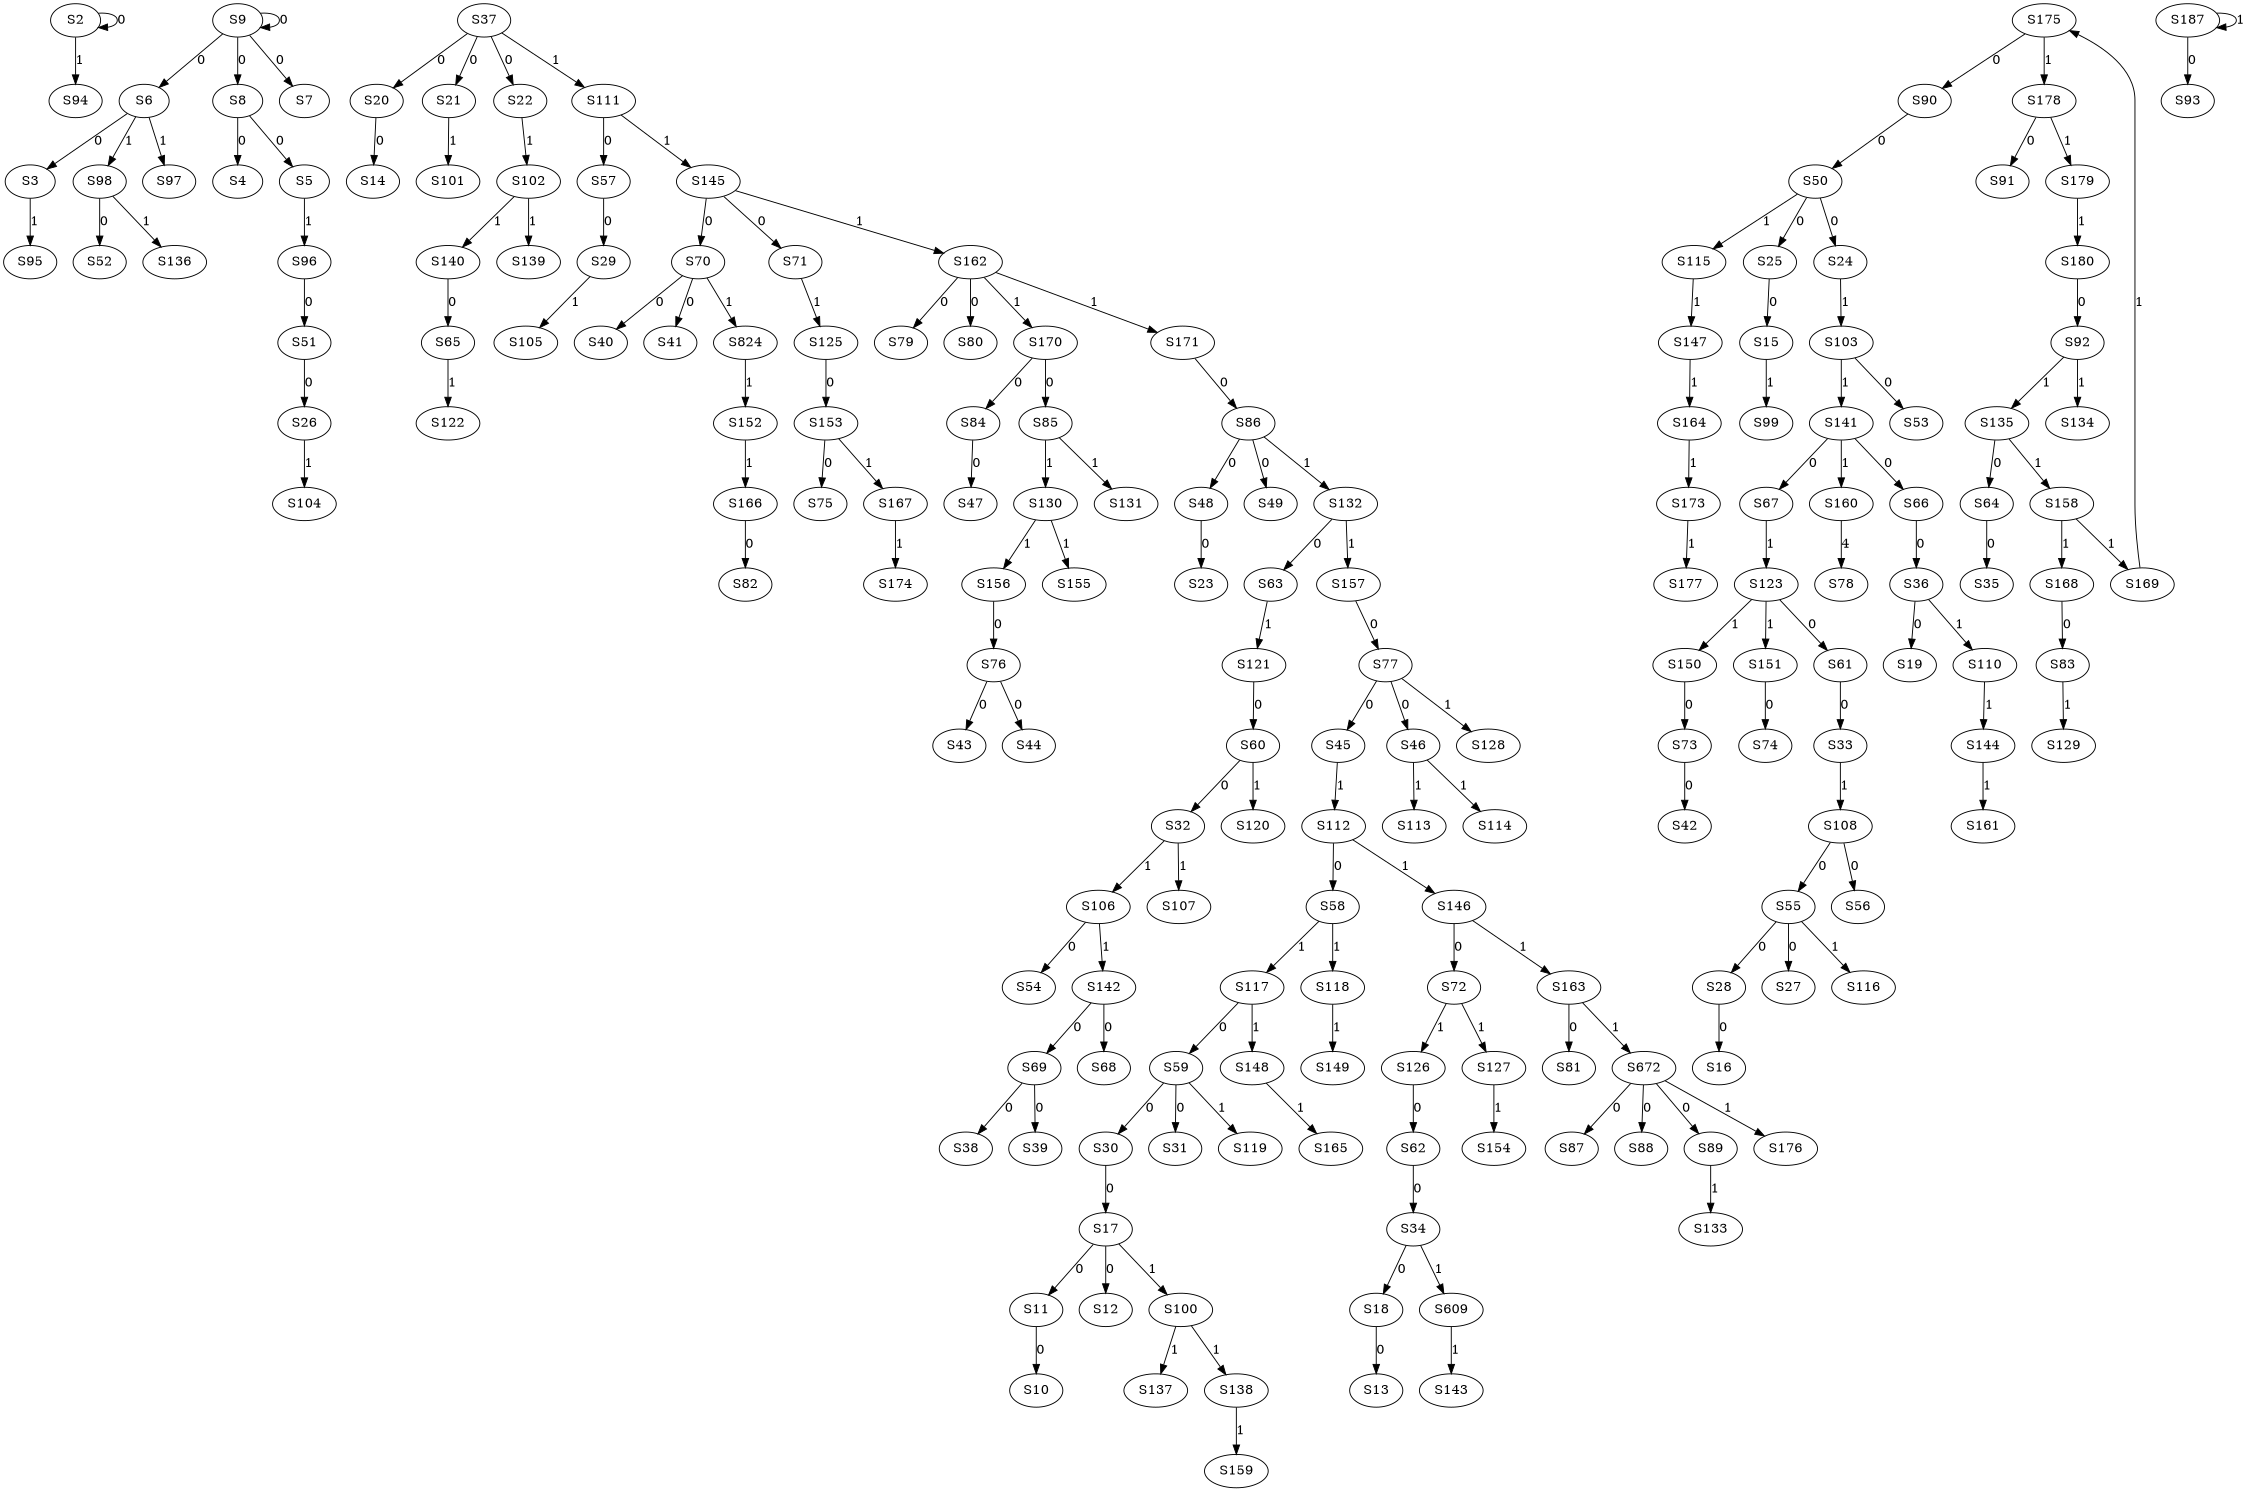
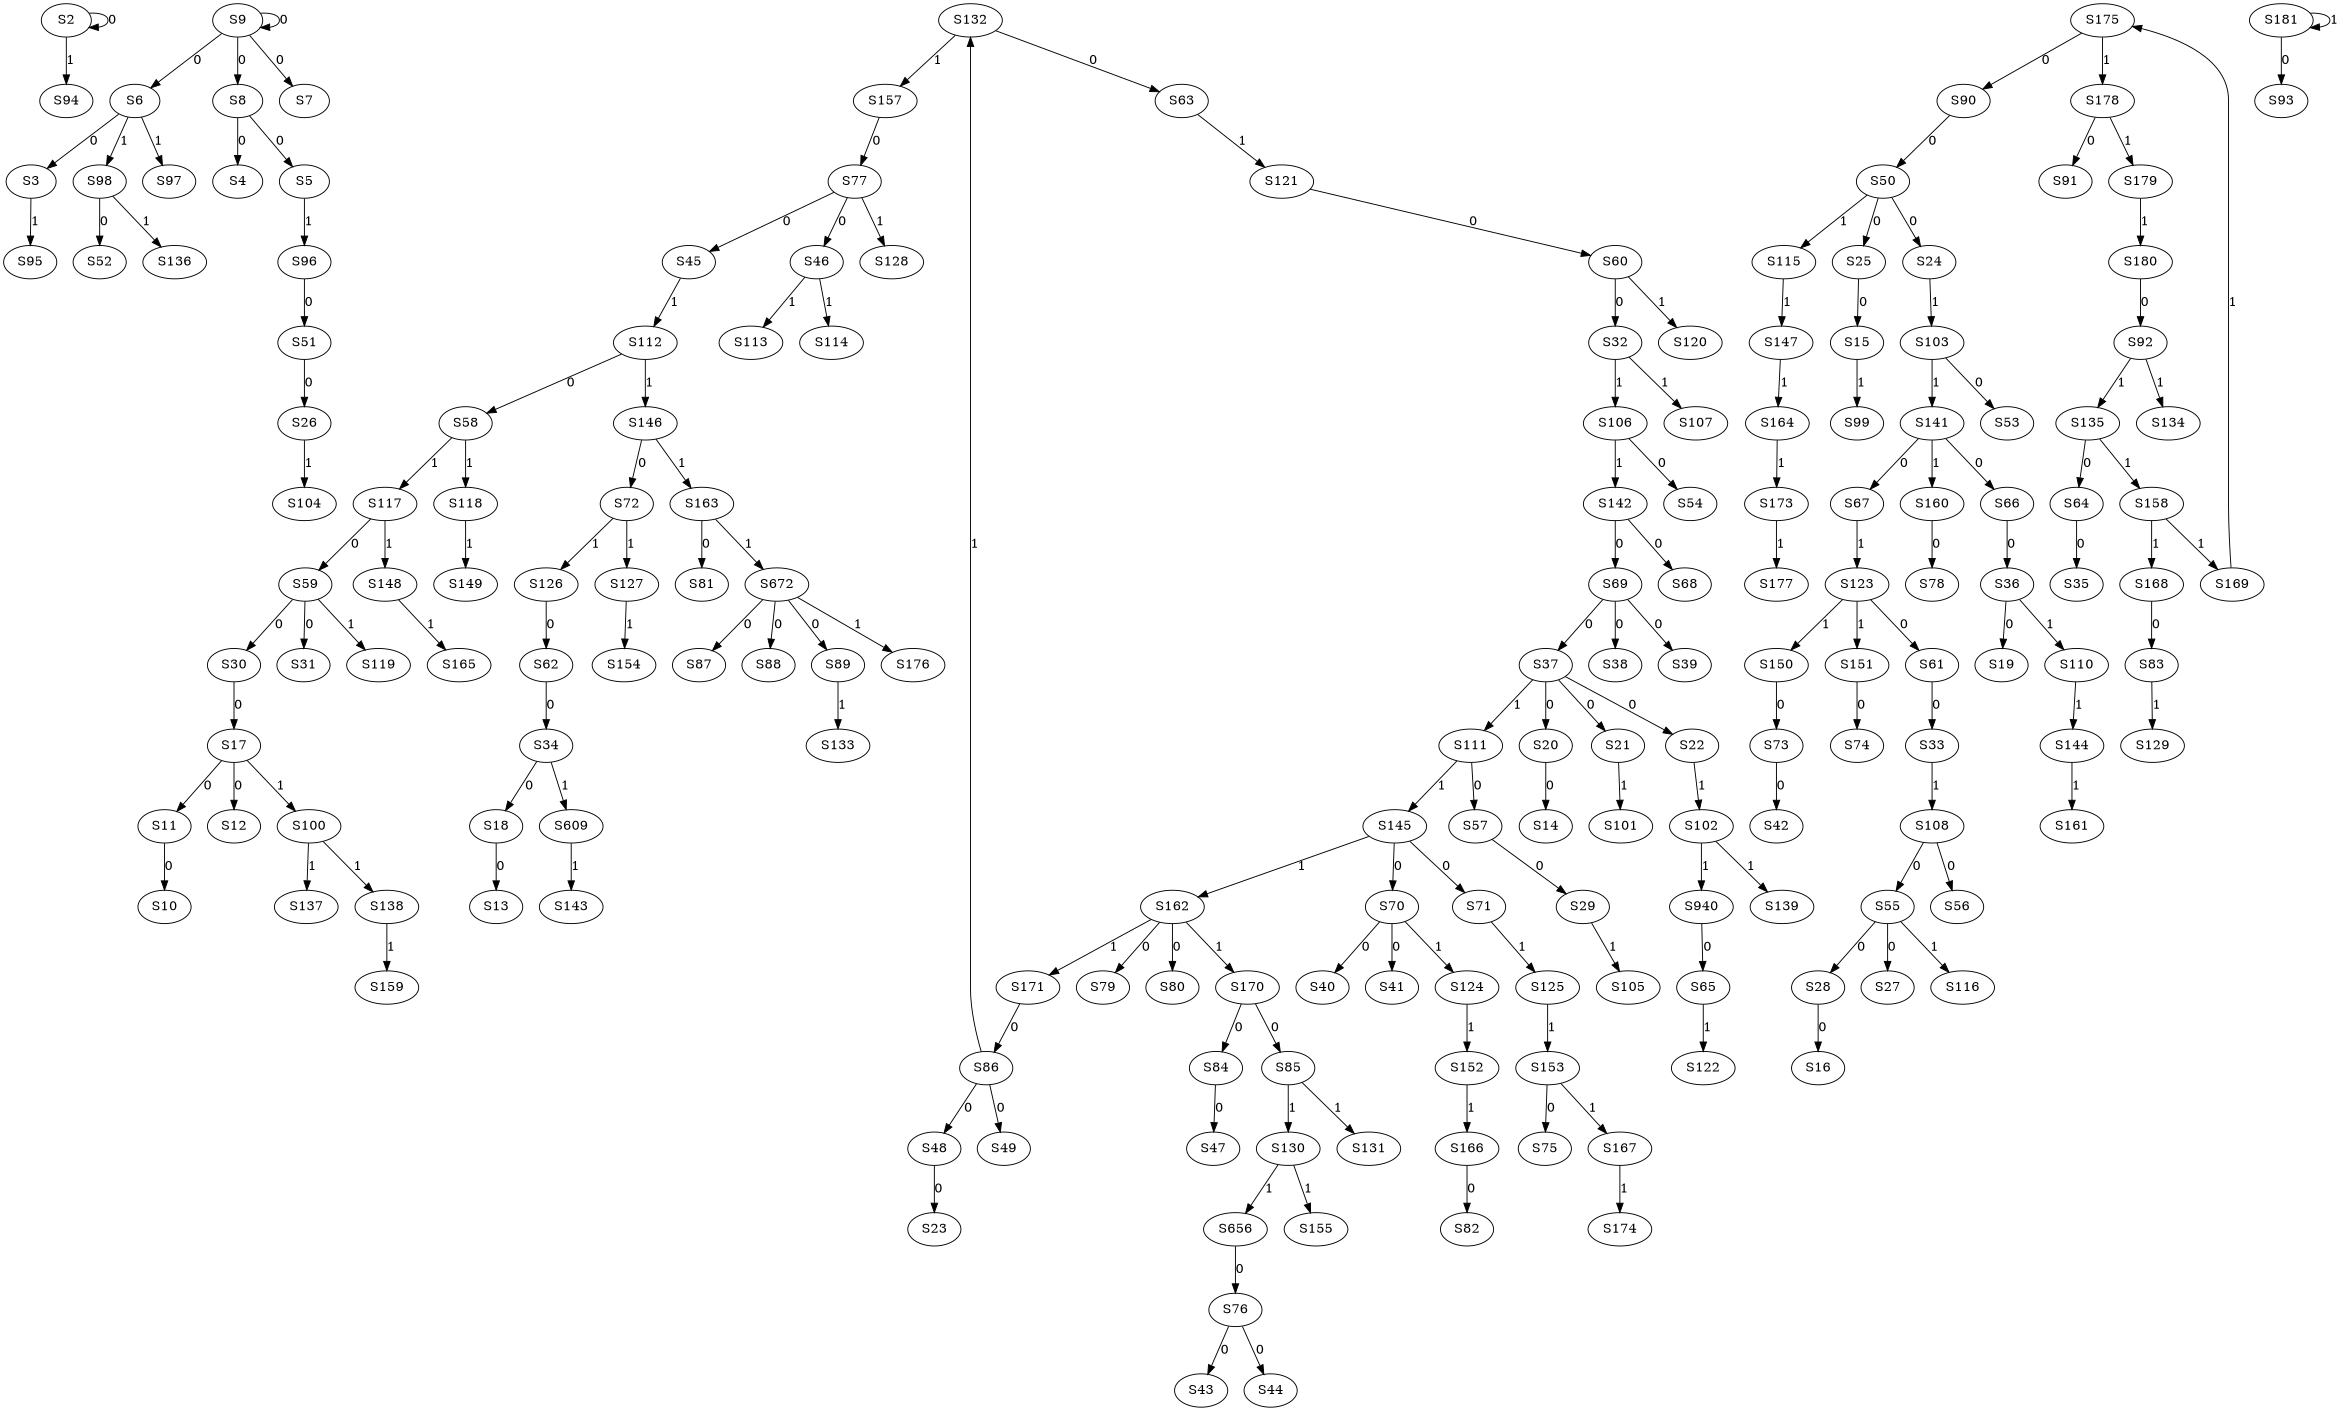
node "S187": label "S187" -> "S181"
node "S140": label "S140" -> "S940"
node "S824": label "S824" -> "S124"
edge "S125" -> "S153": label "0" -> "1"
edge "S160" -> "S78": label "4" -> "0"
node "S156": label "S156" -> "S656"
edge "S69" -> "S37": added, label "0"
